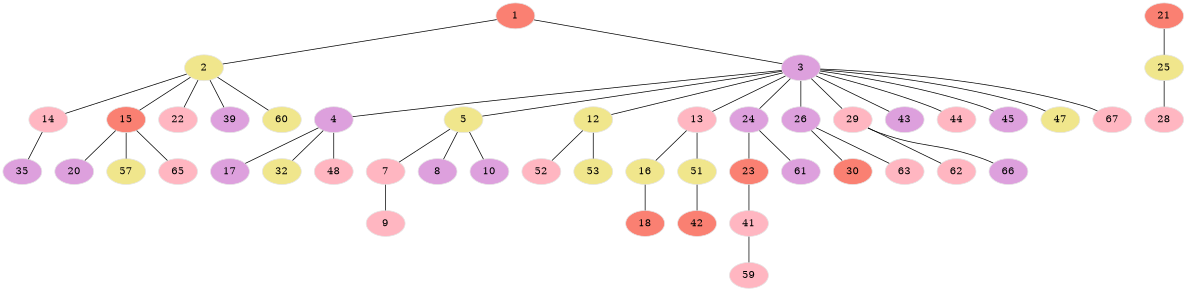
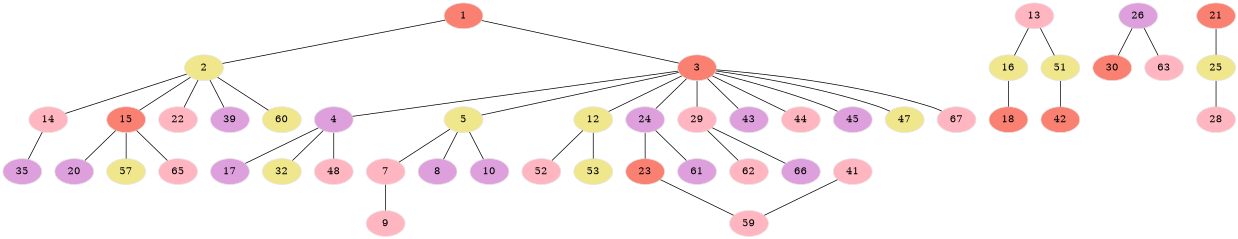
node "3": fillcolor plum -> salmon
edge "3" -- "13": removed
edge "3" -- "26": removed
edge "23" -- "41": now "23" -- "59"
